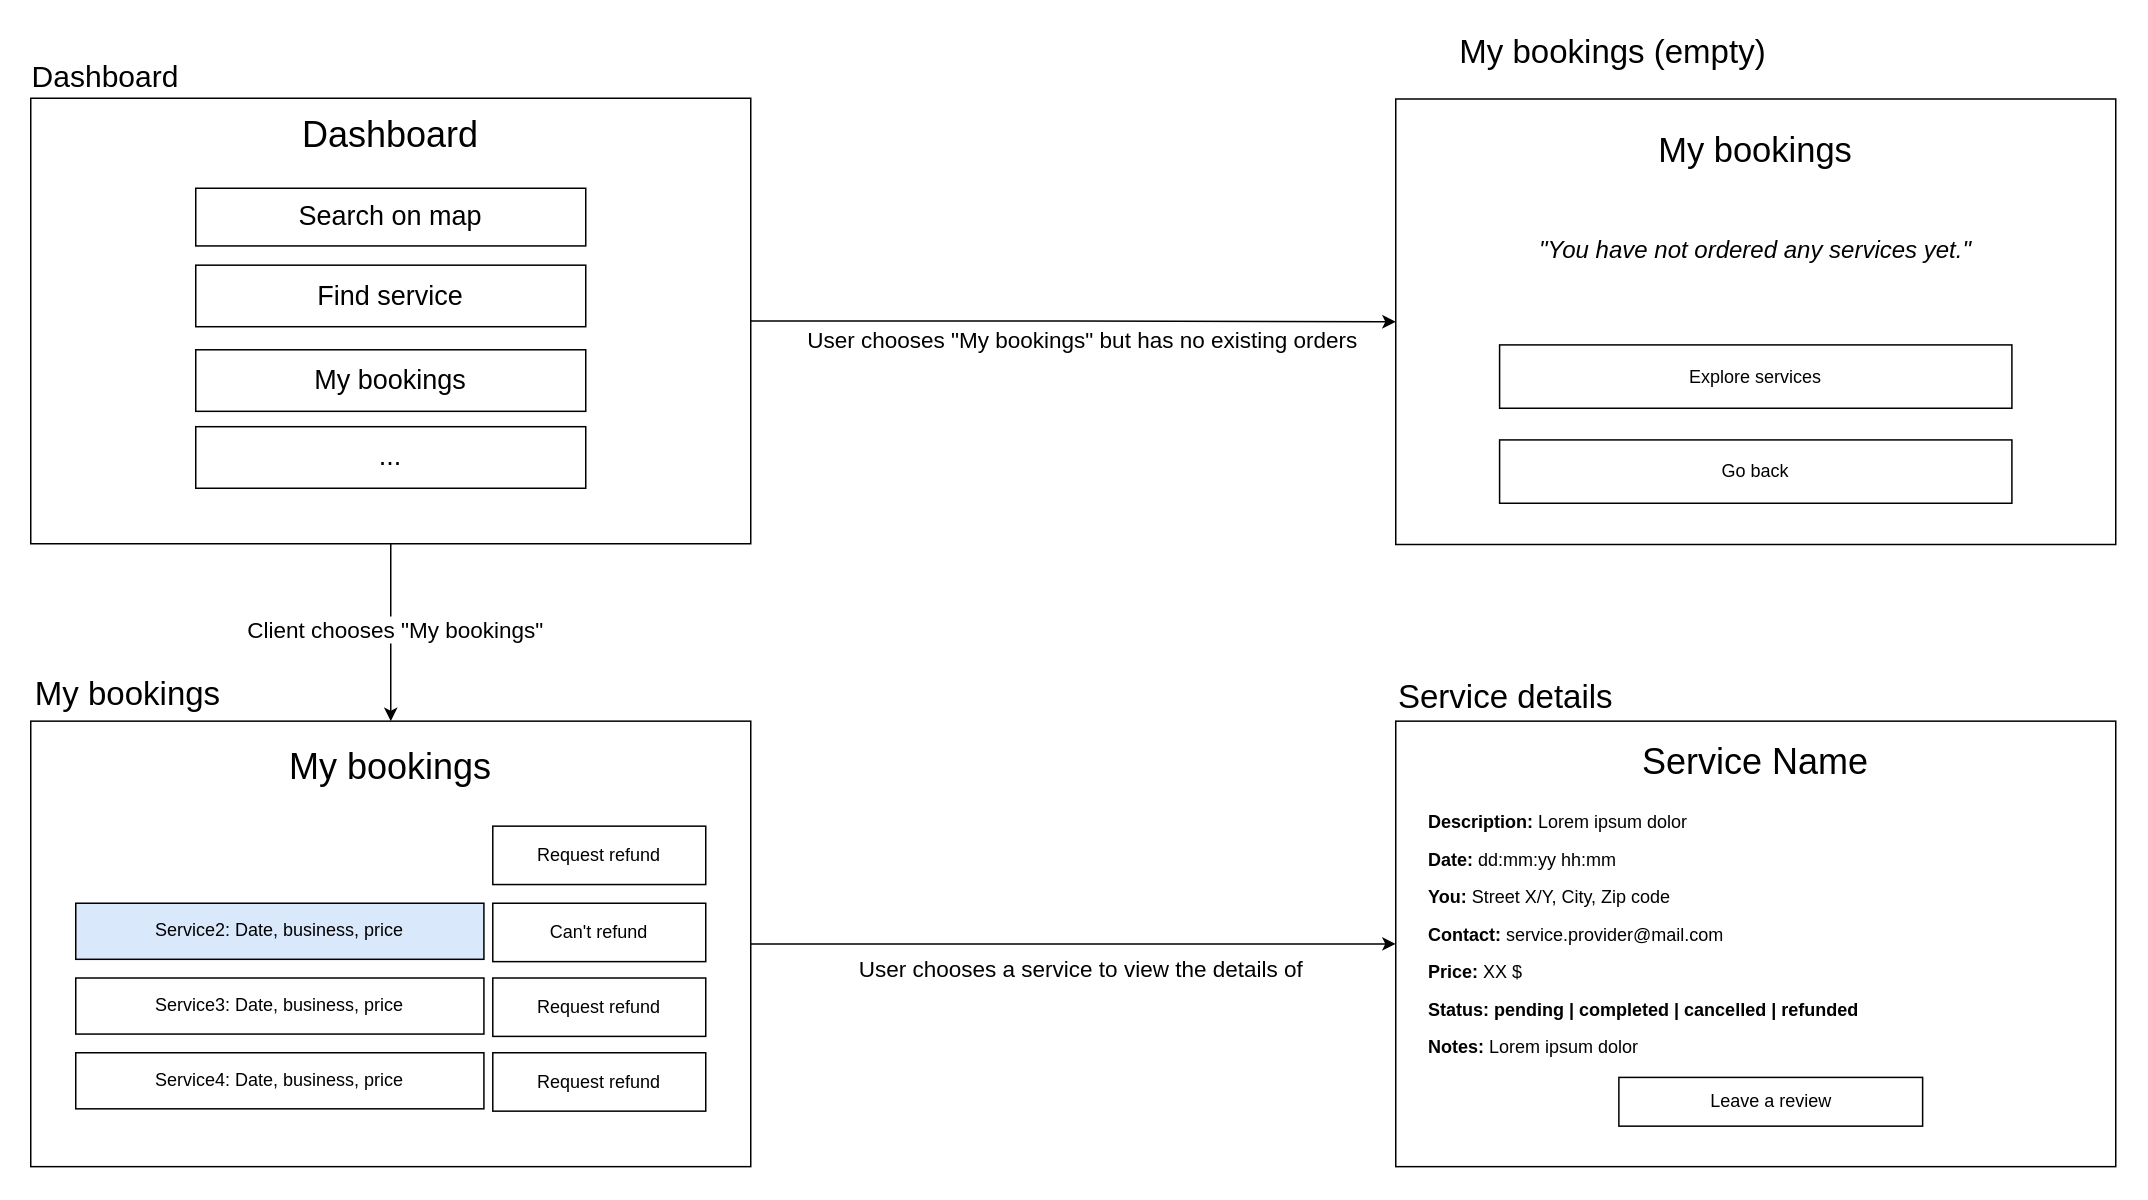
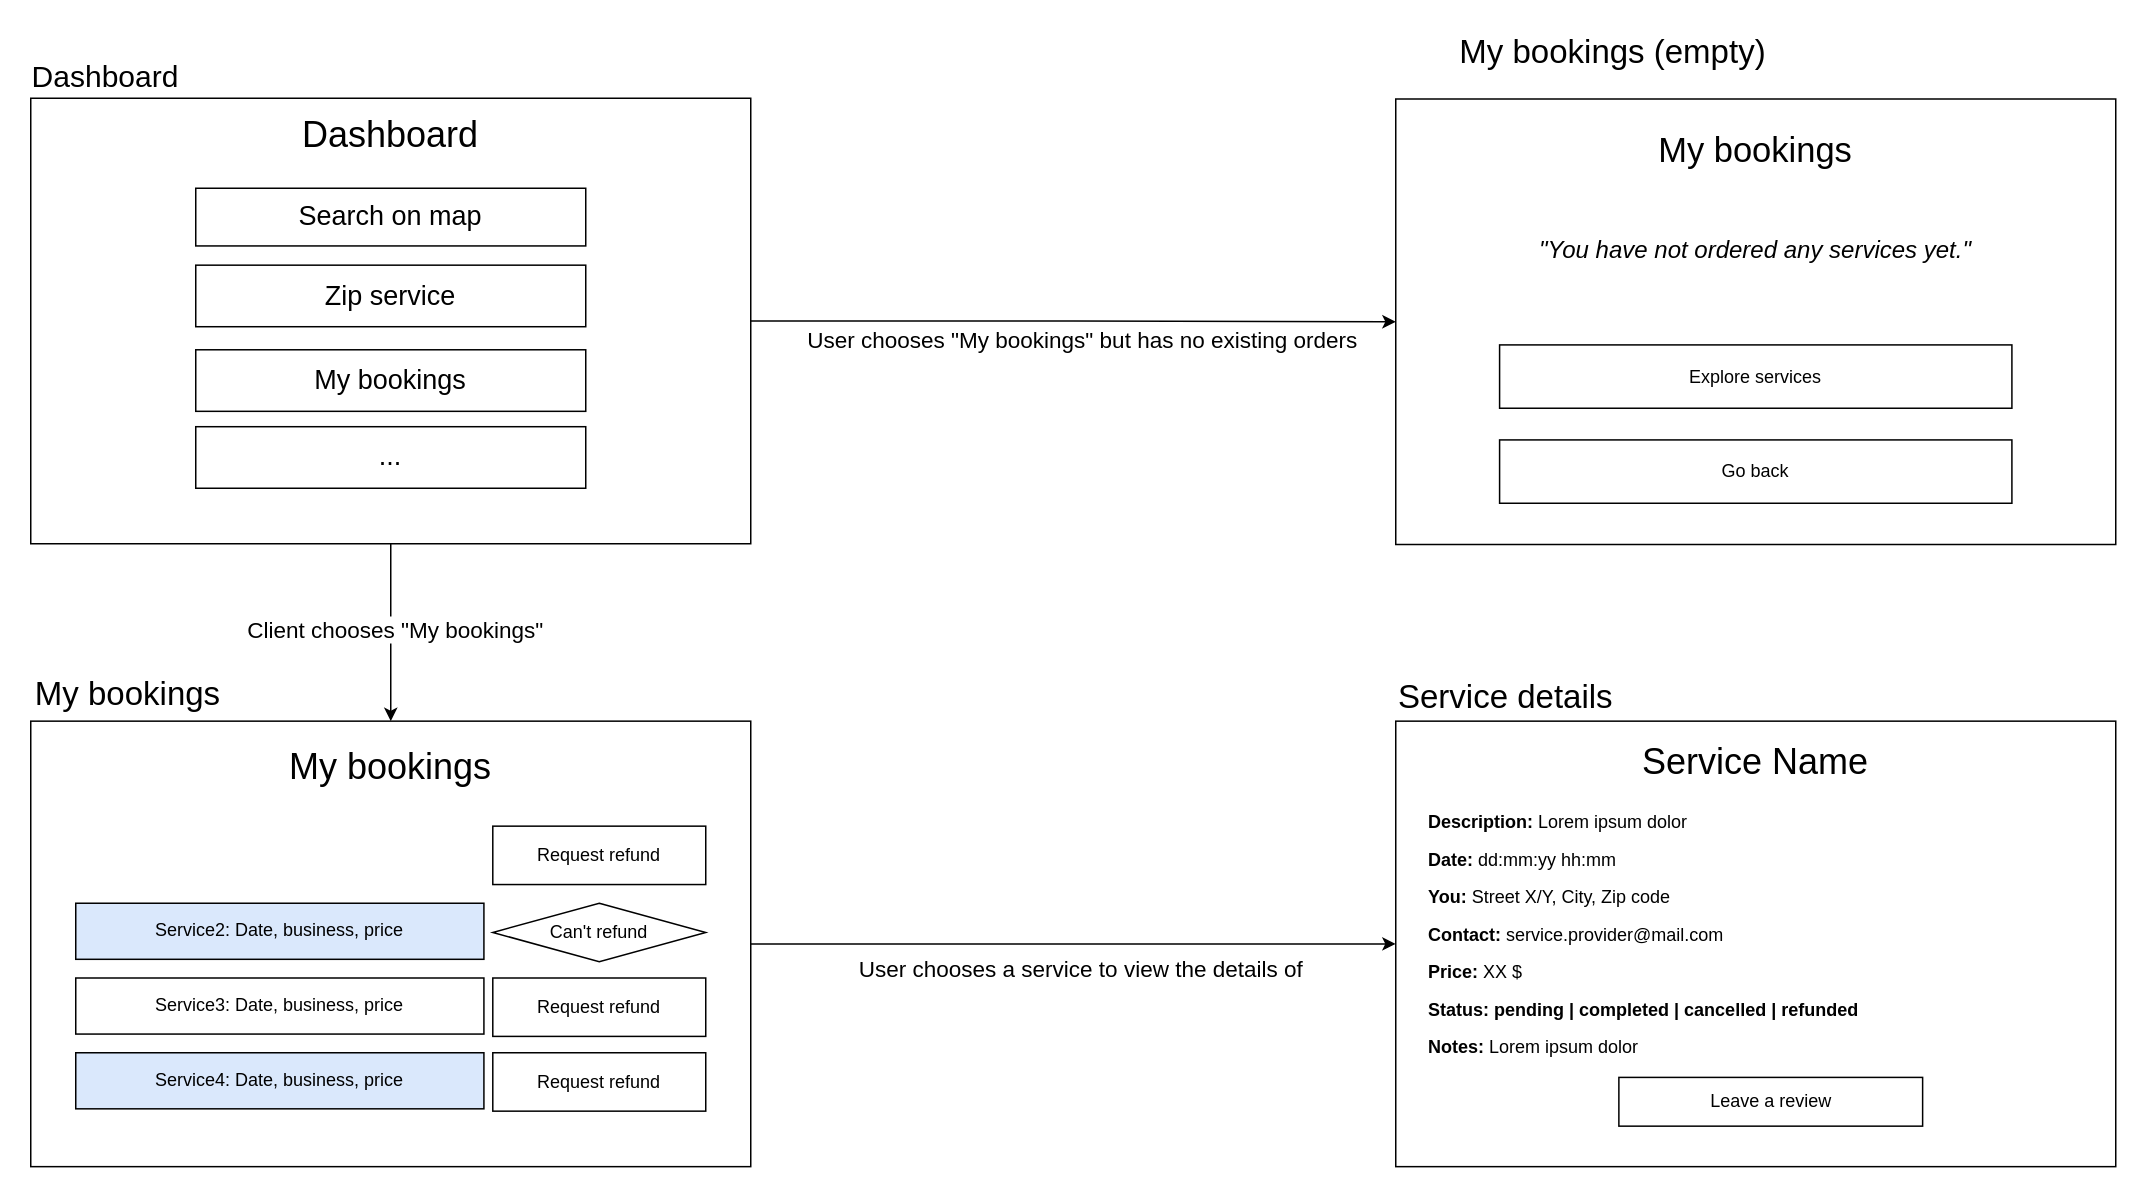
node "Find service": label "Find service" -> "Zip service"
node "Can't refund": shape rectangle -> diamond
node "Service4: Date, business, price": fillcolor #ffffff -> #dae8fc
